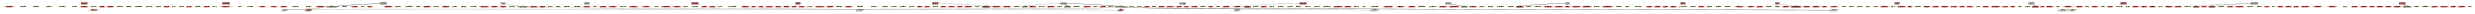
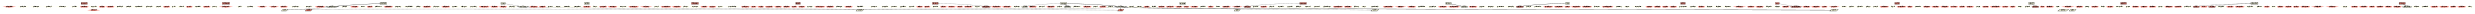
node "agesinecukrowski": added
